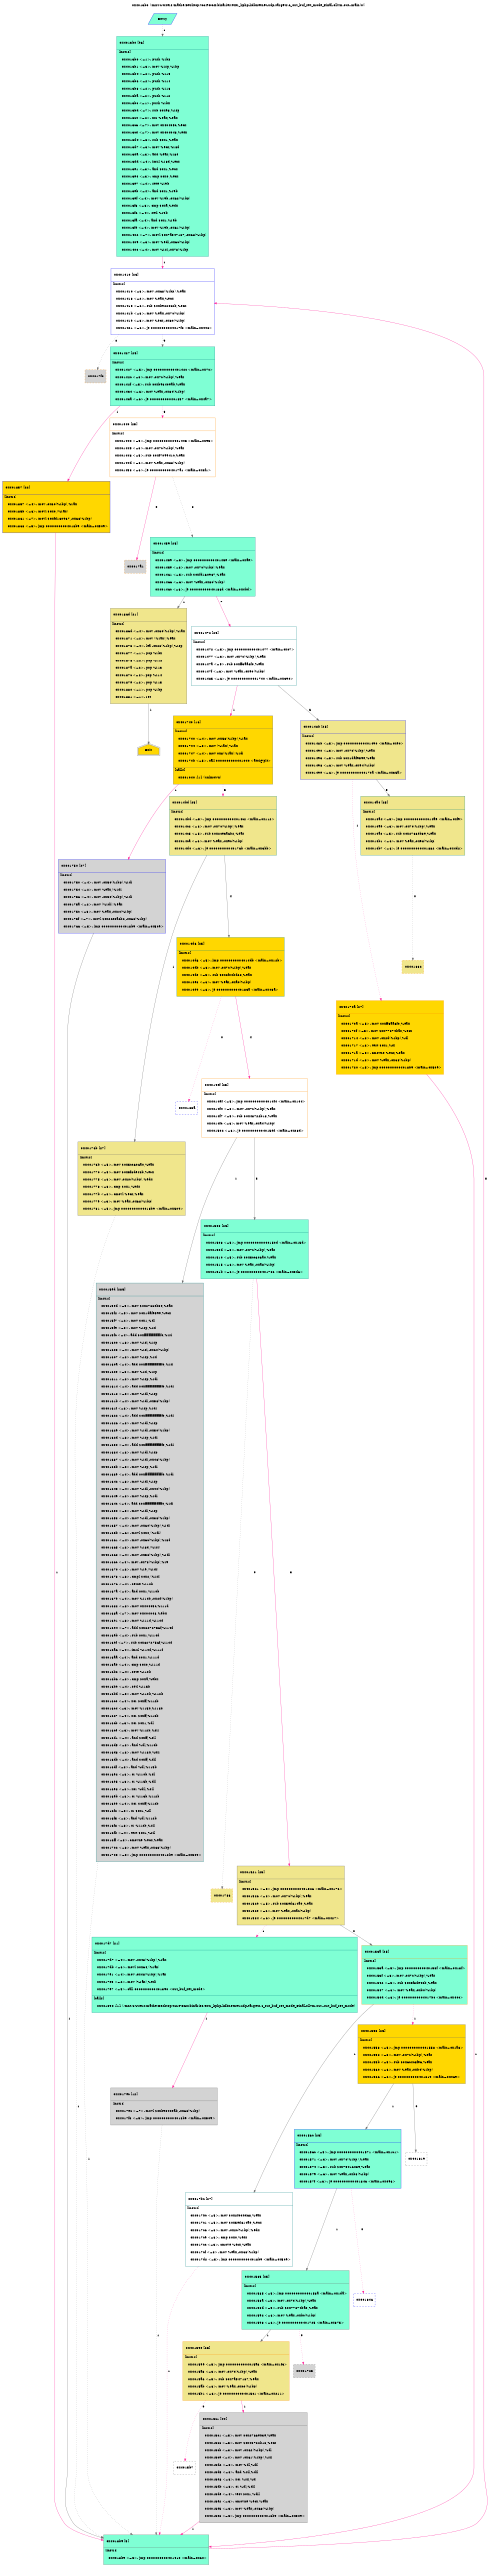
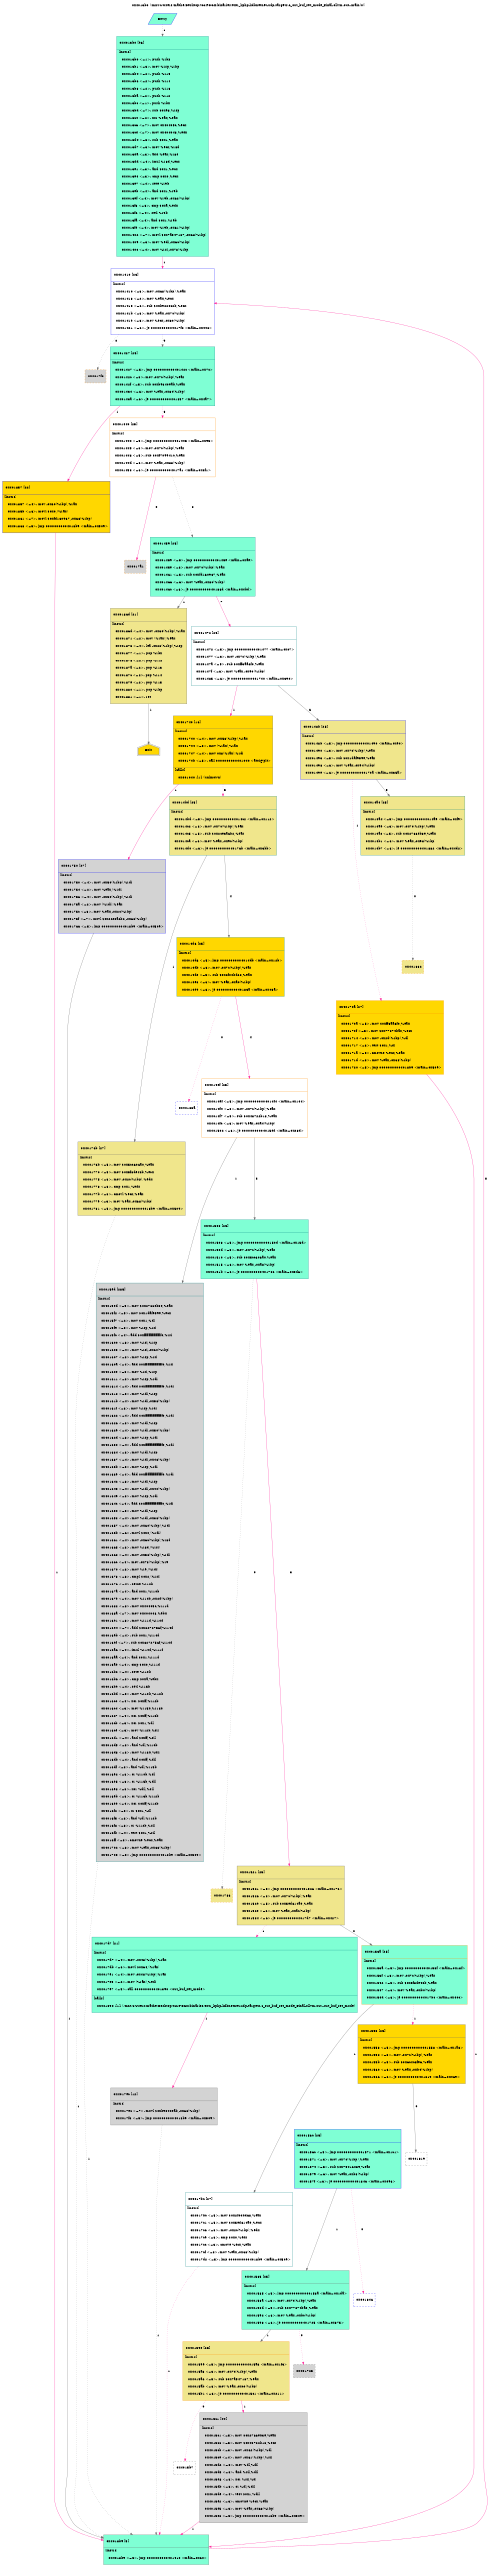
edge "0x401553 [25]" -> "0x40156c [25]": removed, label "1"
